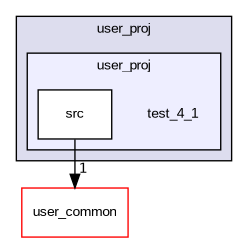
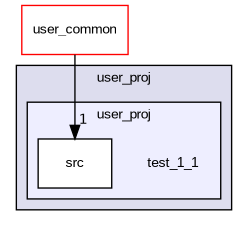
node "test_4_1": label "test_4_1" -> "test_1_1"
edge "src" -> "user_common": reversed
